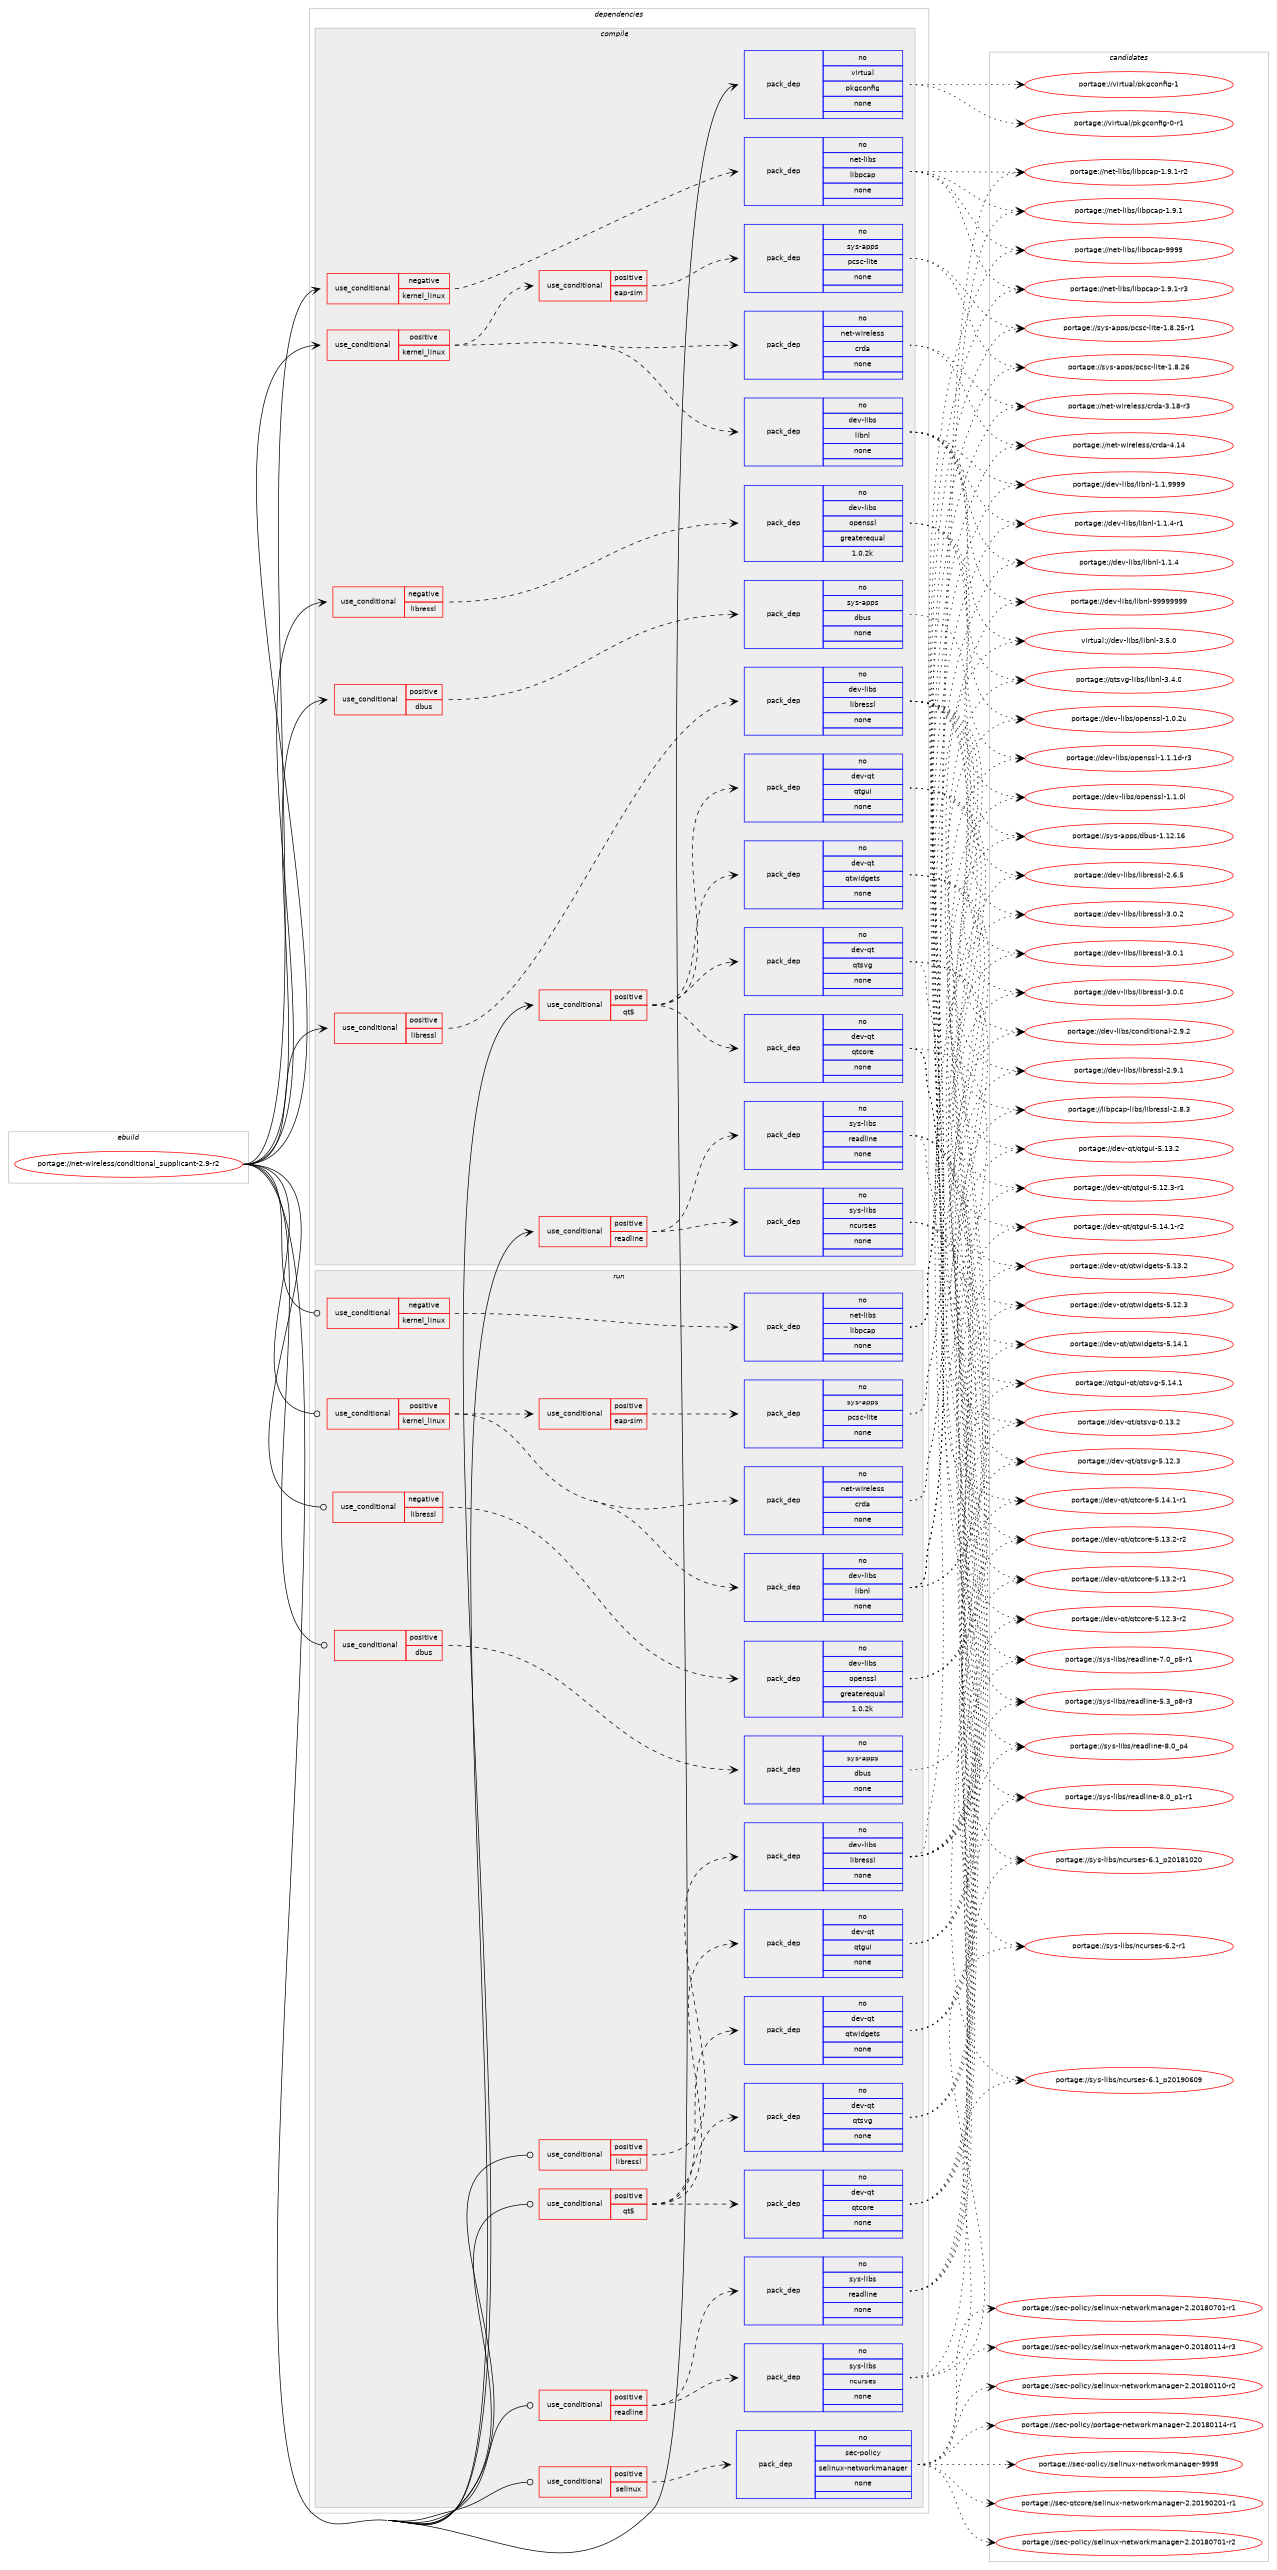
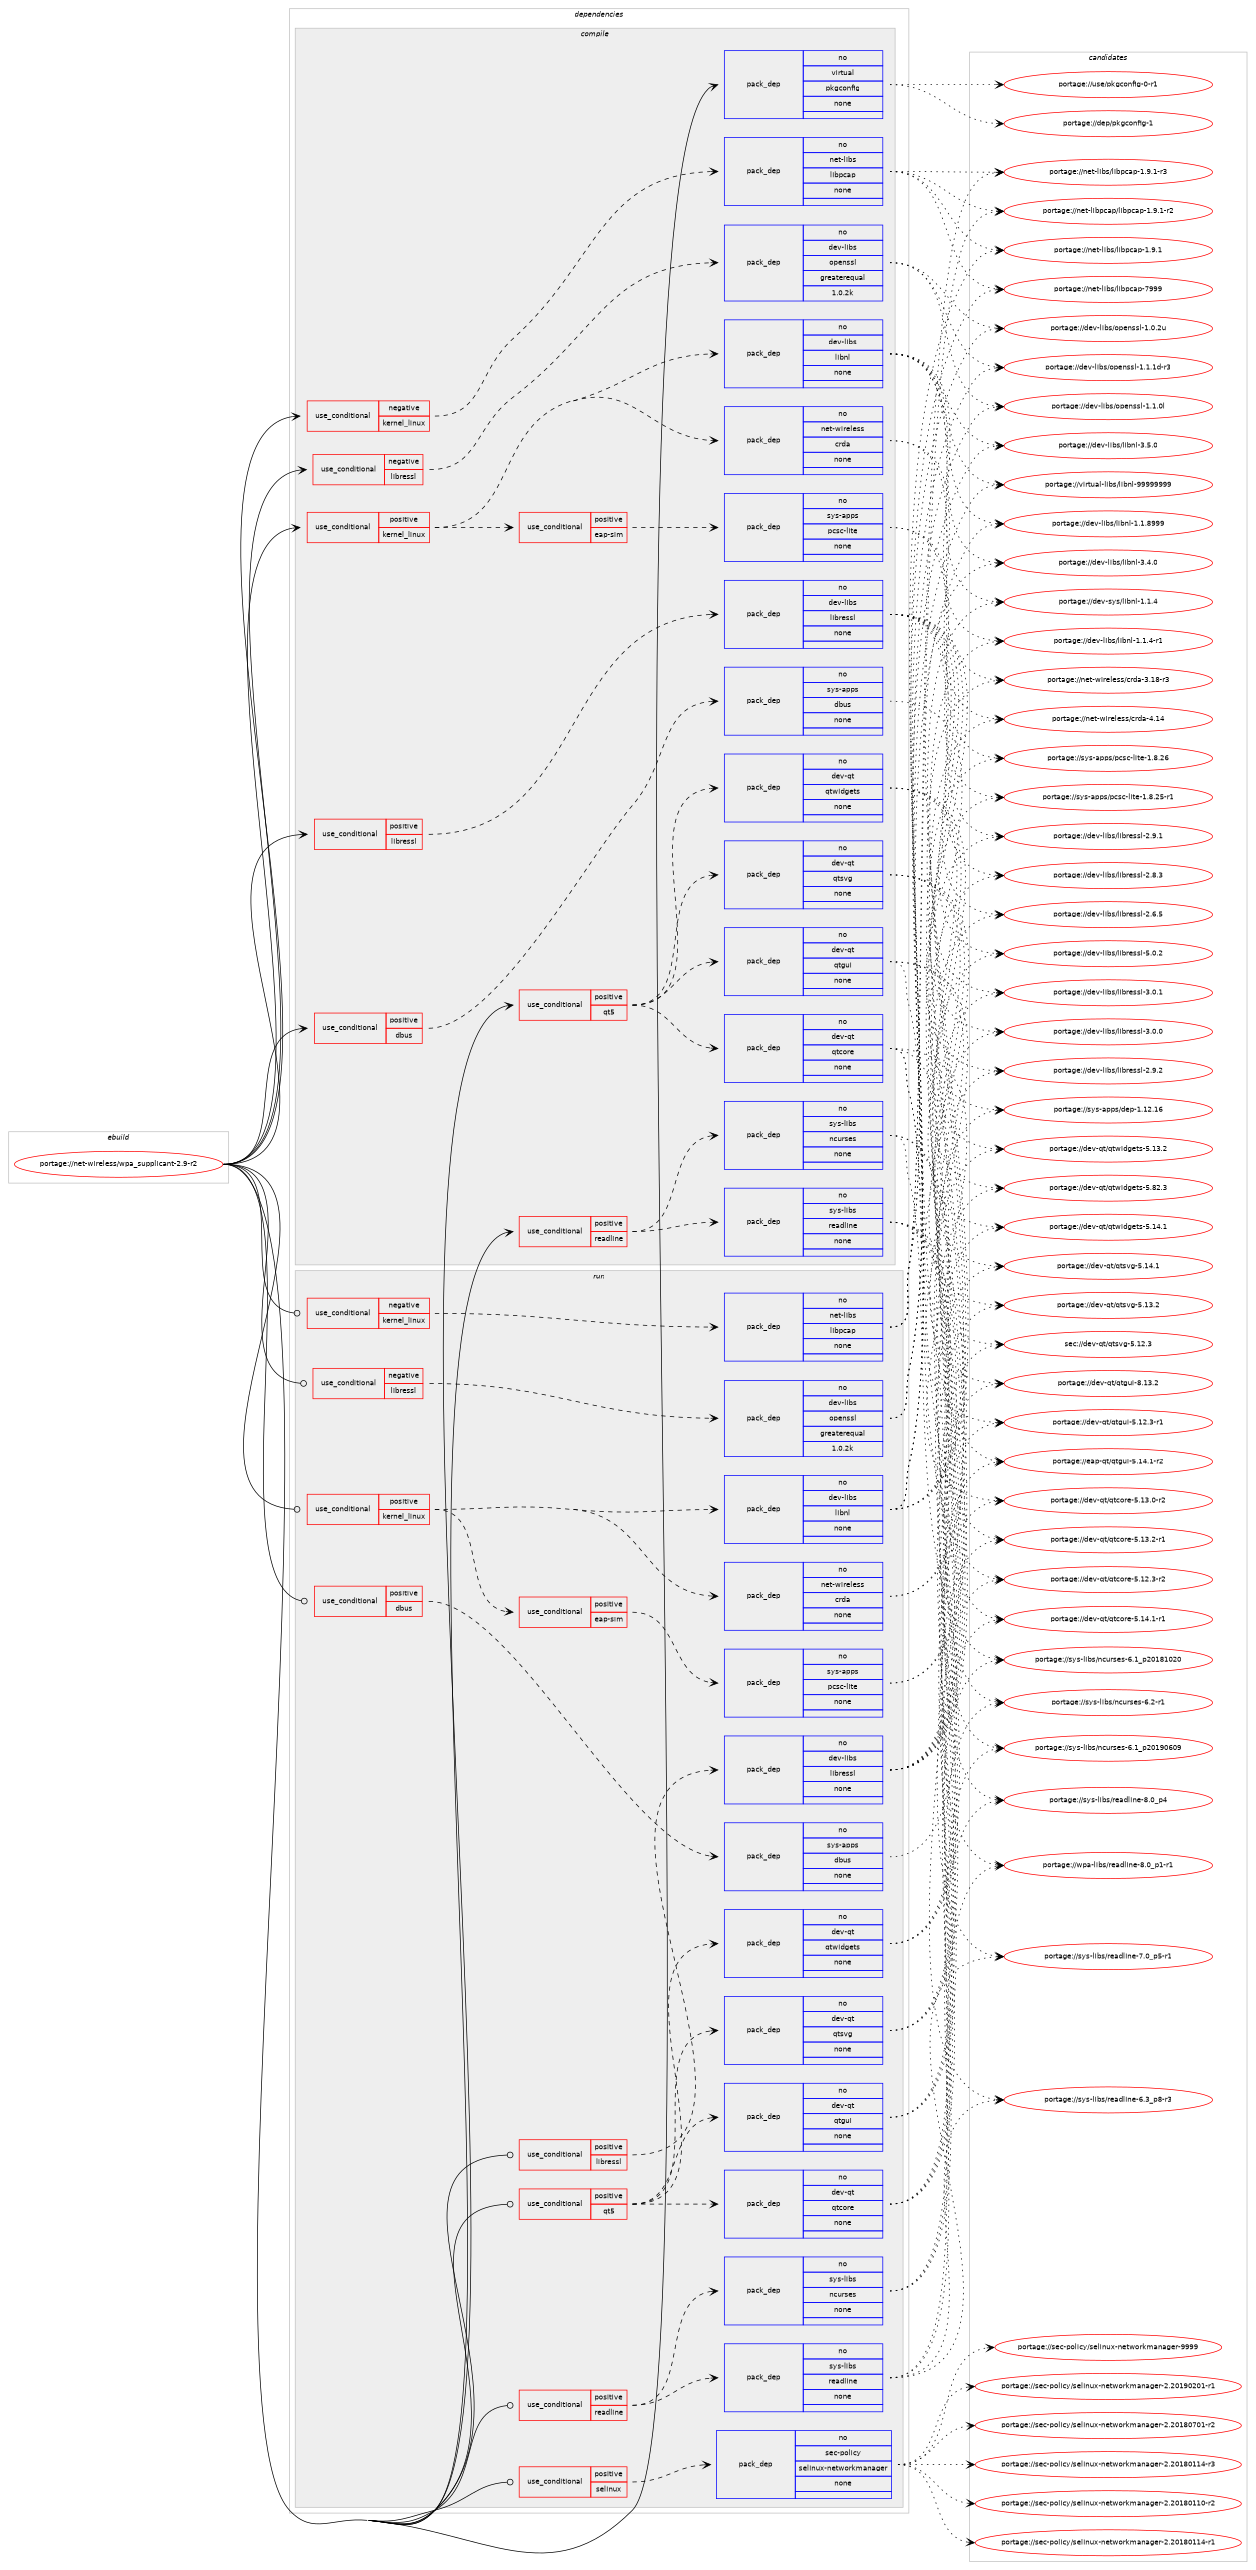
node "portage://virtual/pkgconfig-1": label "portage://virtual/pkgconfig-1" -> "portage://dep/pkgconfig-1"
node "portage://virtual/pkgconfig-0-r1": label "portage://virtual/pkgconfig-0-r1" -> "portage://use/pkgconfig-0-r1"
node "portage://net-libs/libpcap-1.9.1-r2": label "portage://net-libs/libpcap-1.9.1-r2" -> "portage://net-libpcap/libpcap-1.9.1-r2"
node "portage://net-libs/libpcap-9999": label "portage://net-libs/libpcap-9999" -> "portage://net-libs/libpcap-7999"
node "portage://dev-libs/libnl-1.1.9999": label "portage://dev-libs/libnl-1.1.9999" -> "portage://dev-libs/libnl-1.1.8999"
node "portage://dev-libs/libnl-1.1.4": label "portage://dev-libs/libnl-1.1.4" -> "portage://dev-sys/libnl-1.1.4"
node "portage://dev-libs/libnl-99999999": label "portage://dev-libs/libnl-99999999" -> "portage://virtual-libs/libnl-99999999"
node "virtual://dev-libs/libnl-3.5.0": label "virtual://dev-libs/libnl-3.5.0" -> "portage://dev-libs/libnl-3.5.0"
node "portage://qtsvg-libs/libnl-3.4.0": label "portage://qtsvg-libs/libnl-3.4.0" -> "portage://dev-libs/libnl-3.4.0"
node "portage://sys-apps/dbus-1.12.16": label "portage://sys-apps/dbus-1.12.16" -> "portage://sys-apps/dep-1.12.16"
node "portage://dev-libs/libressl-3.0.2": label "portage://dev-libs/libressl-3.0.2" -> "portage://dev-libs/libressl-5.0.2"
node "portage://dev-libs/conditional-2.9.2": label "portage://dev-libs/conditional-2.9.2" -> "portage://dev-libs/libressl-2.9.2"
node "portage://libpcap-libs/libressl-2.8.3": label "portage://libpcap-libs/libressl-2.8.3" -> "portage://dev-libs/libressl-2.8.3"
node "portage://dev-qt/qtgui-5.13.2": label "portage://dev-qt/qtgui-5.13.2" -> "portage://dev-qt/qtgui-8.13.2"
node "portage://net-wireless/conditional_supplicant-2.9-r2": label "portage://net-wireless/conditional_supplicant-2.9-r2" -> "portage://net-wireless/wpa_supplicant-2.9-r2"
node "portage://dev-qt/qtgui-5.14.1-r2": label "portage://dev-qt/qtgui-5.14.1-r2" -> "portage://eap-qt/qtgui-5.14.1-r2"
node "portage://dev-qt/qtwidgets-5.12.3": label "portage://dev-qt/qtwidgets-5.12.3" -> "portage://dev-qt/qtwidgets-5.82.3"
node "portage://qtgui-qt/qtsvg-5.14.1": label "portage://qtgui-qt/qtsvg-5.14.1" -> "portage://dev-qt/qtsvg-5.14.1"
node "portage://dev-qt/qtsvg-0.13.2": label "portage://dev-qt/qtsvg-0.13.2" -> "portage://dev-qt/qtsvg-5.13.2"
node "portage://dev-qt/qtsvg-5.12.3": label "portage://dev-qt/qtsvg-5.12.3" -> "sec://dev-qt/qtsvg-5.12.3"
node "portage://dev-qt/qtcore-5.13.2-r2": label "portage://dev-qt/qtcore-5.13.2-r2" -> "portage://dev-qt/qtcore-5.13.0-r2"
node "portage://sys-libs/readline-5.3_p8-r3": label "portage://sys-libs/readline-5.3_p8-r3" -> "portage://sys-libs/readline-6.3_p8-r3"
node "portage://sys-libs/readline-8.0_p1-r1": label "portage://sys-libs/readline-8.0_p1-r1" -> "portage://wpa-libs/readline-8.0_p1-r1"
node "portage://sec-policy/selinux-networkmanager-2.20180701-r1": removed
node "portage://sec-policy/selinux-networkmanager-0.20180114-r3": label "portage://sec-policy/selinux-networkmanager-0.20180114-r3" -> "portage://sec-policy/selinux-networkmanager-2.20180114-r3"
node "portage://sec-policy/portage-networkmanager-2.20180114-r1": label "portage://sec-policy/portage-networkmanager-2.20180114-r1" -> "portage://sec-policy/selinux-networkmanager-2.20180114-r1"
node "portage://sec-qtcore/selinux-networkmanager-2.20190201-r1": label "portage://sec-qtcore/selinux-networkmanager-2.20190201-r1" -> "portage://sec-policy/selinux-networkmanager-2.20190201-r1"
